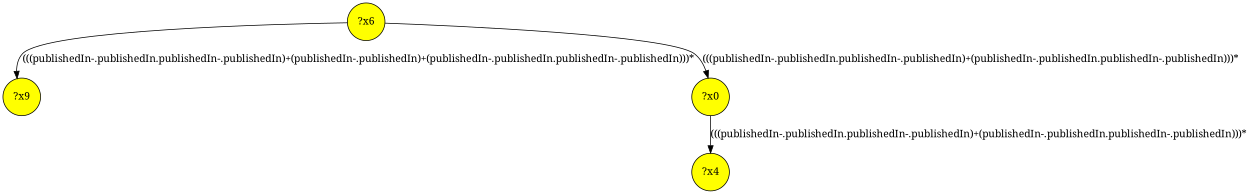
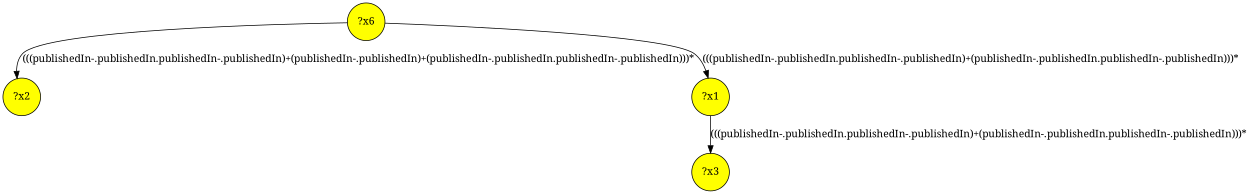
node "?x9": label "?x9" -> "?x2"
node "?x0": label "?x0" -> "?x1"
node "?x4": label "?x4" -> "?x3"
